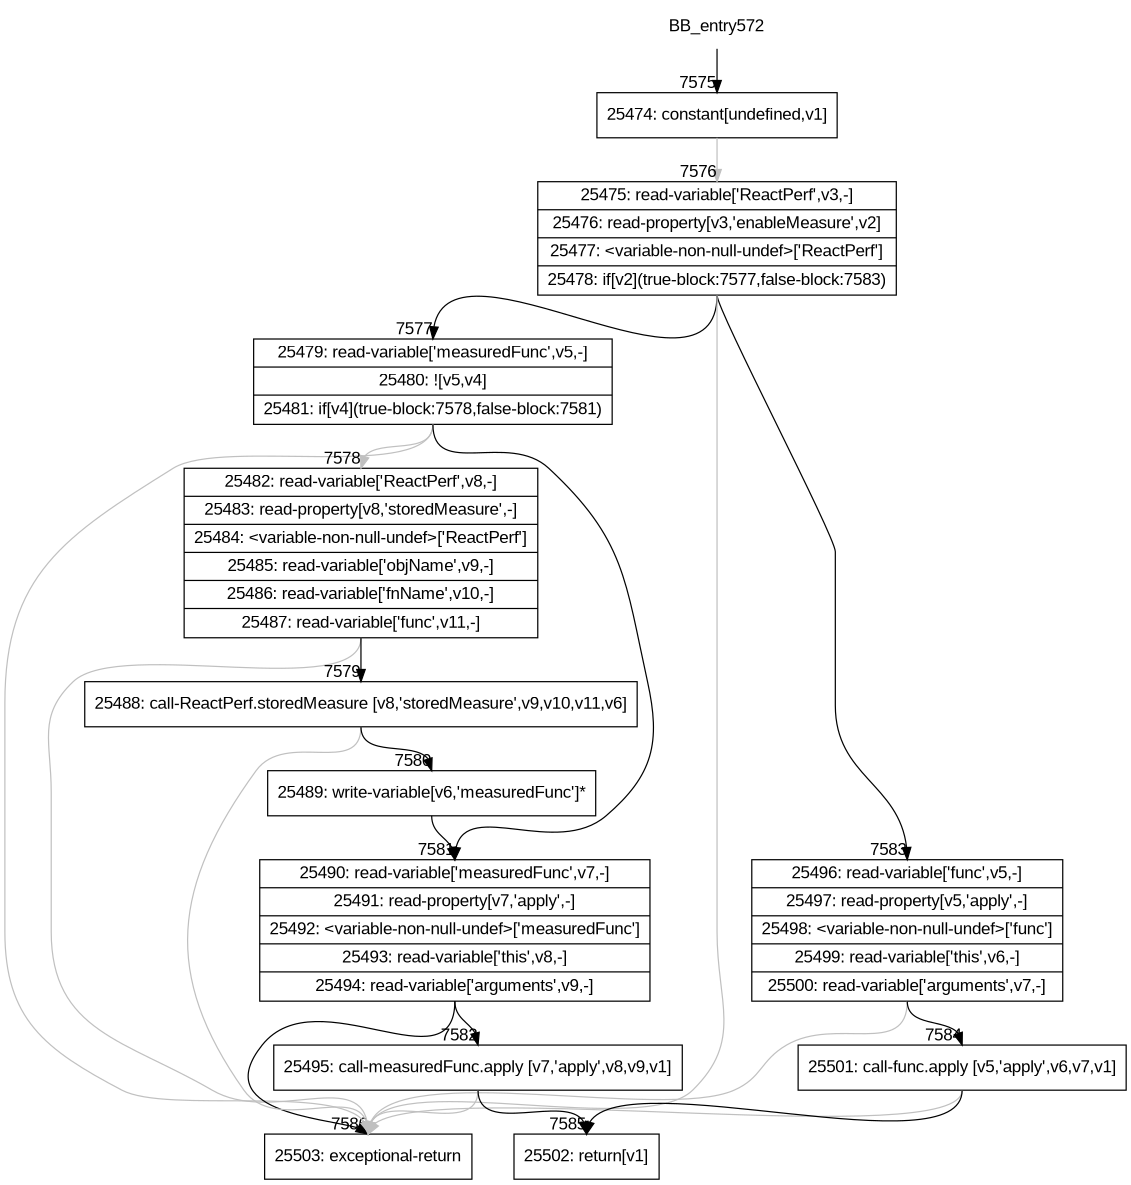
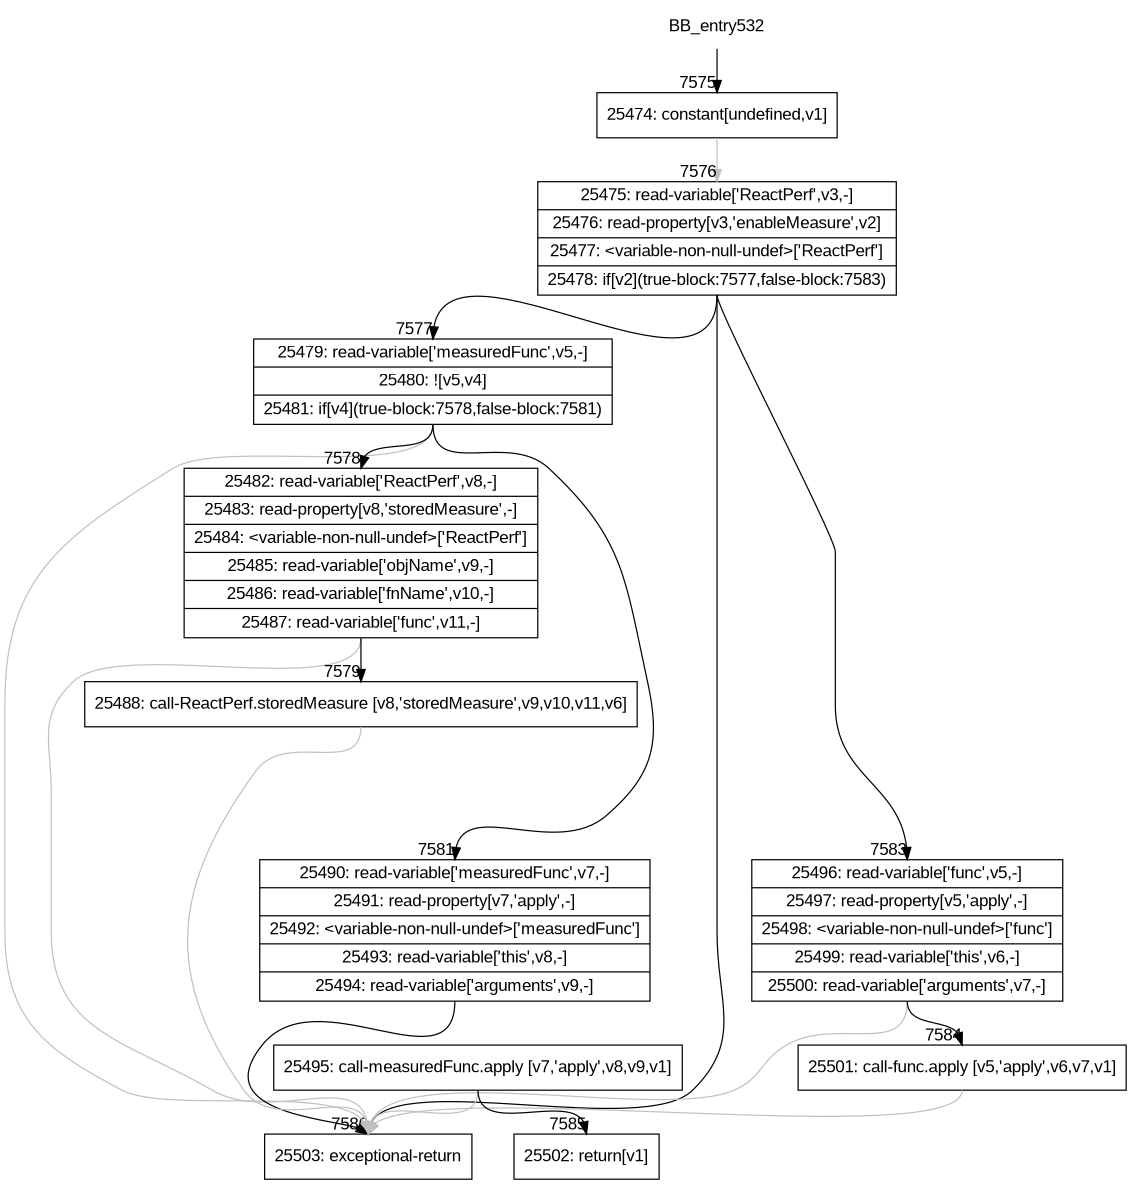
node "BB_entry572": label "BB_entry572" -> "BB_entry532"
edge "25479: read-variable['measuredFunc',v5,-]" -> "25482: read-variable['ReactPerf',v8,-]": color gray -> black
node "25489: write-variable[v6,'measuredFunc']*": removed
edge "25475: read-variable['ReactPerf',v3,-]" -> "25503: exceptional-return": color gray -> black
edge "25490: read-variable['measuredFunc',v7,-]" -> "25495: call-measuredFunc.apply [v7,'apply',v8,v9,v1]": removed
edge "25501: call-func.apply [v5,'apply',v6,v7,v1]" -> "25502: return[v1]": removed
